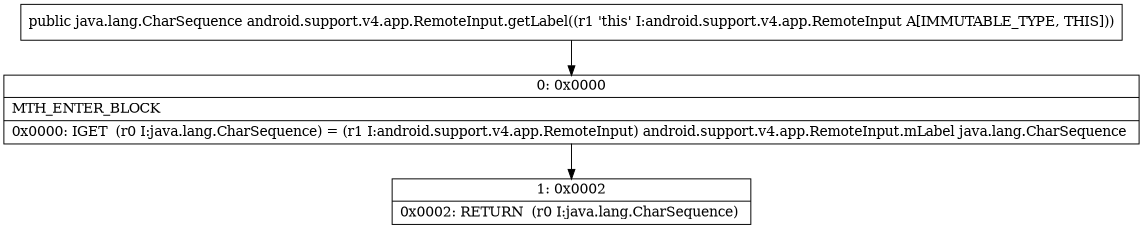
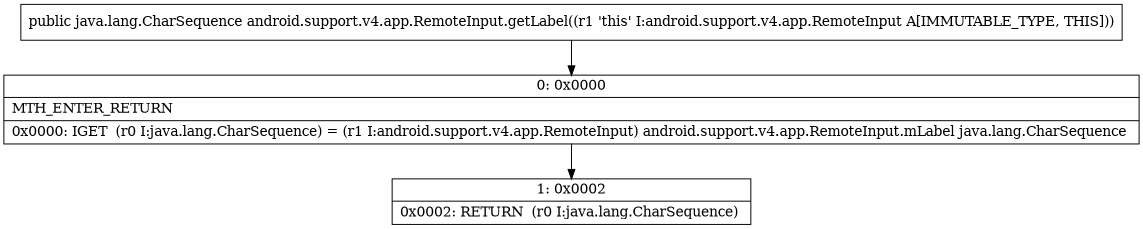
node "0: 0x0000": text "MTH_ENTER_BLOCK" -> "MTH_ENTER_RETURN"
